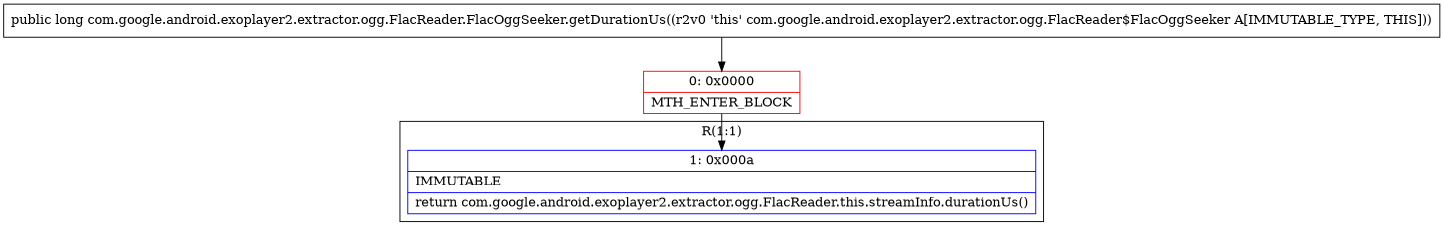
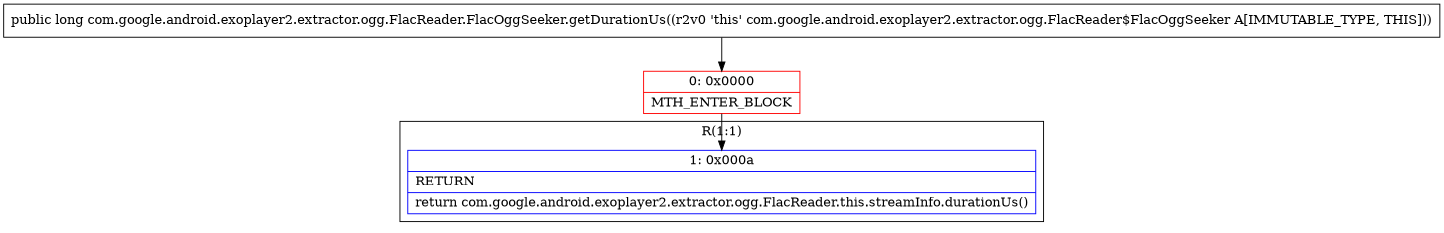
node "1: 0x000a": text "IMMUTABLE" -> "RETURN"
